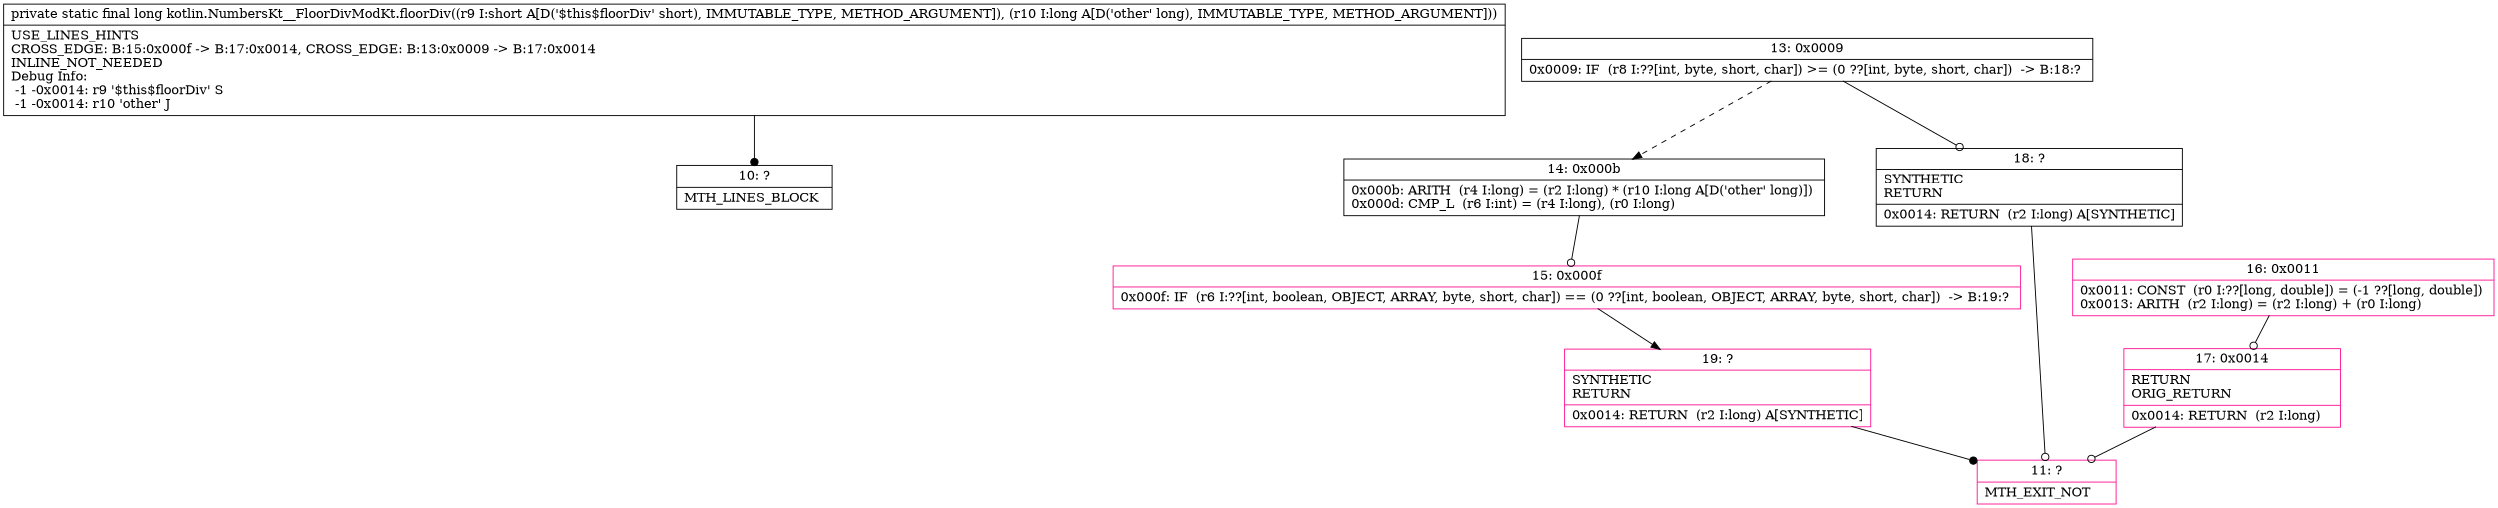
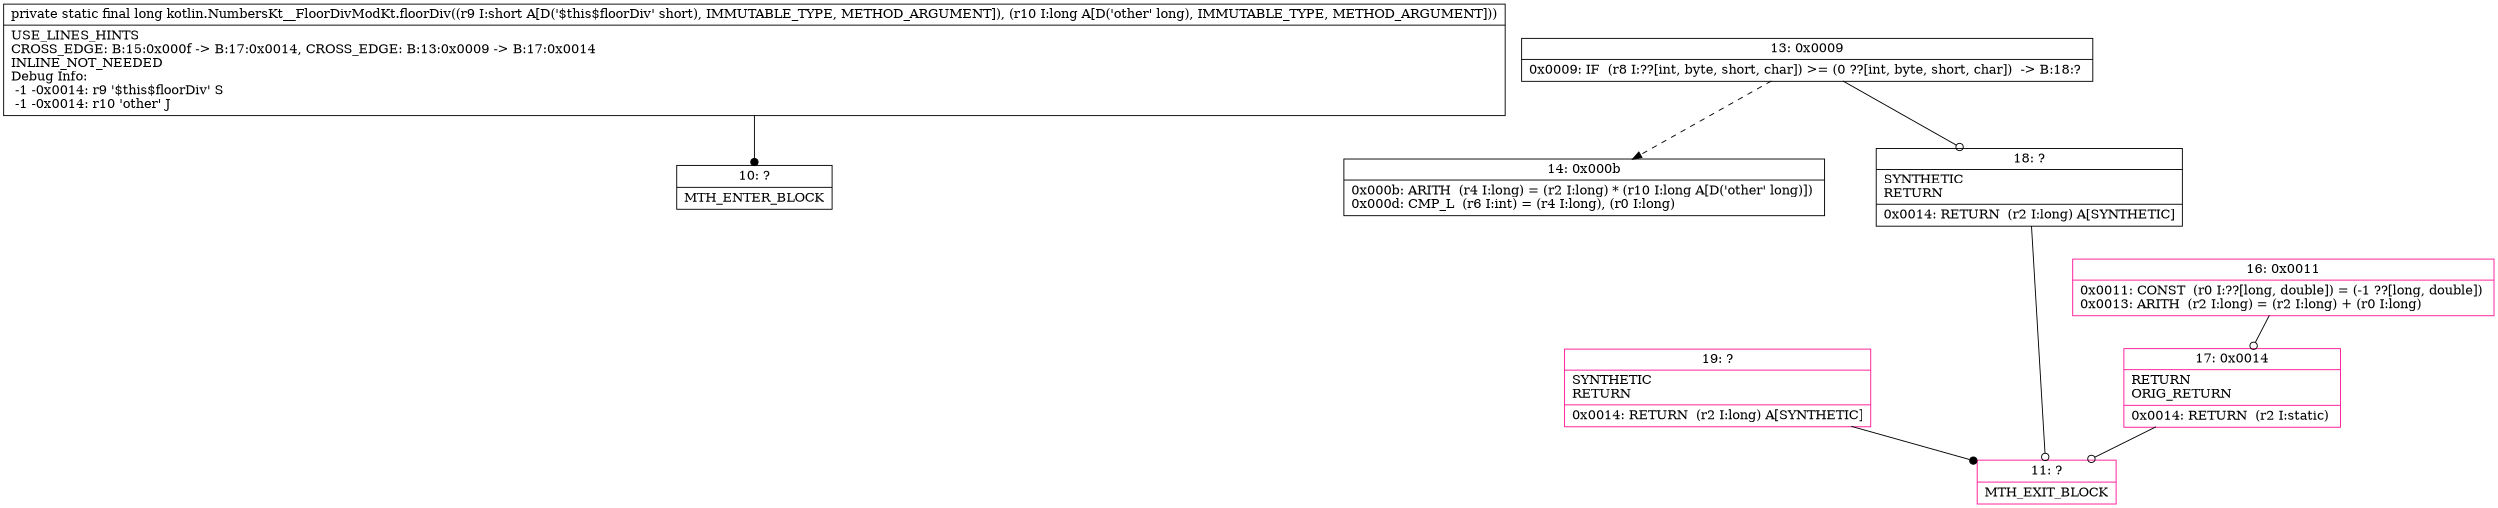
node "10: ?": text "MTH_LINES_BLOCK" -> "MTH_ENTER_BLOCK"
node "15: 0x000f": removed
node "17: 0x0014": text "0x0014: RETURN  (r2 I:long)" -> "0x0014: RETURN  (r2 I:static)"
node "11: ?": text "MTH_EXIT_NOT" -> "MTH_EXIT_BLOCK"
